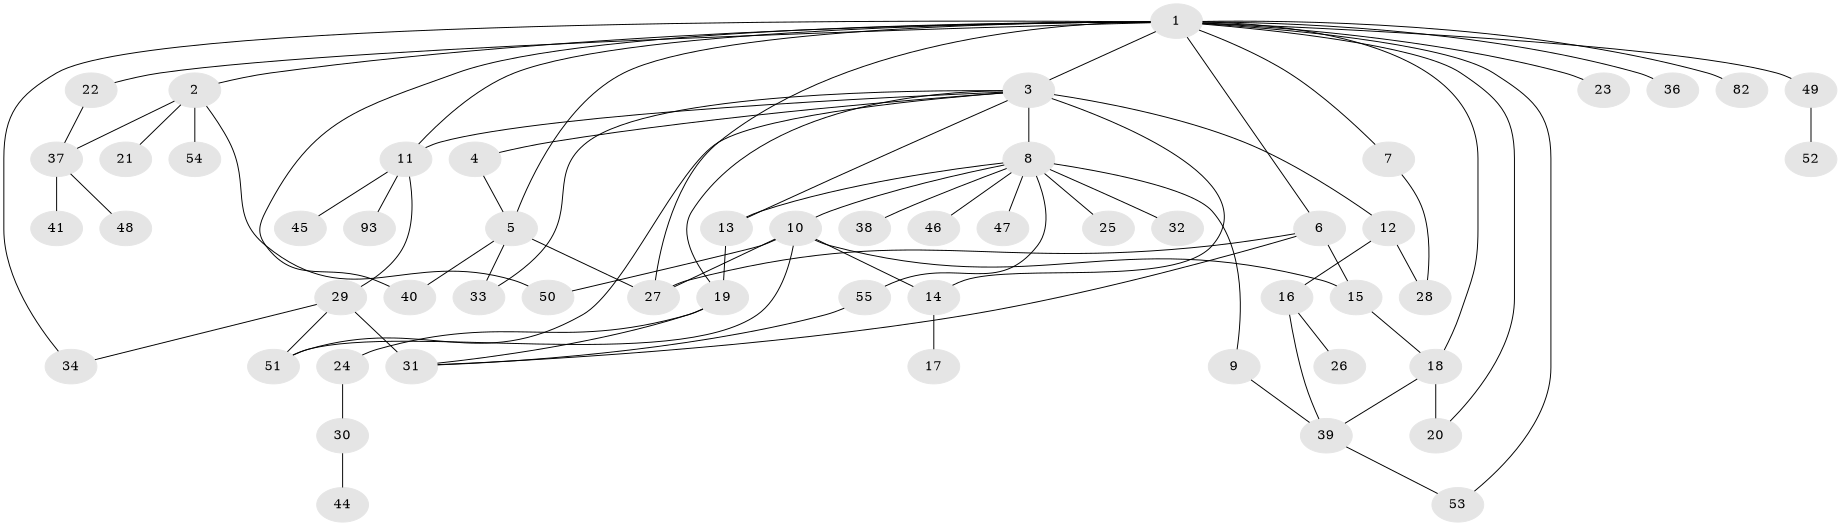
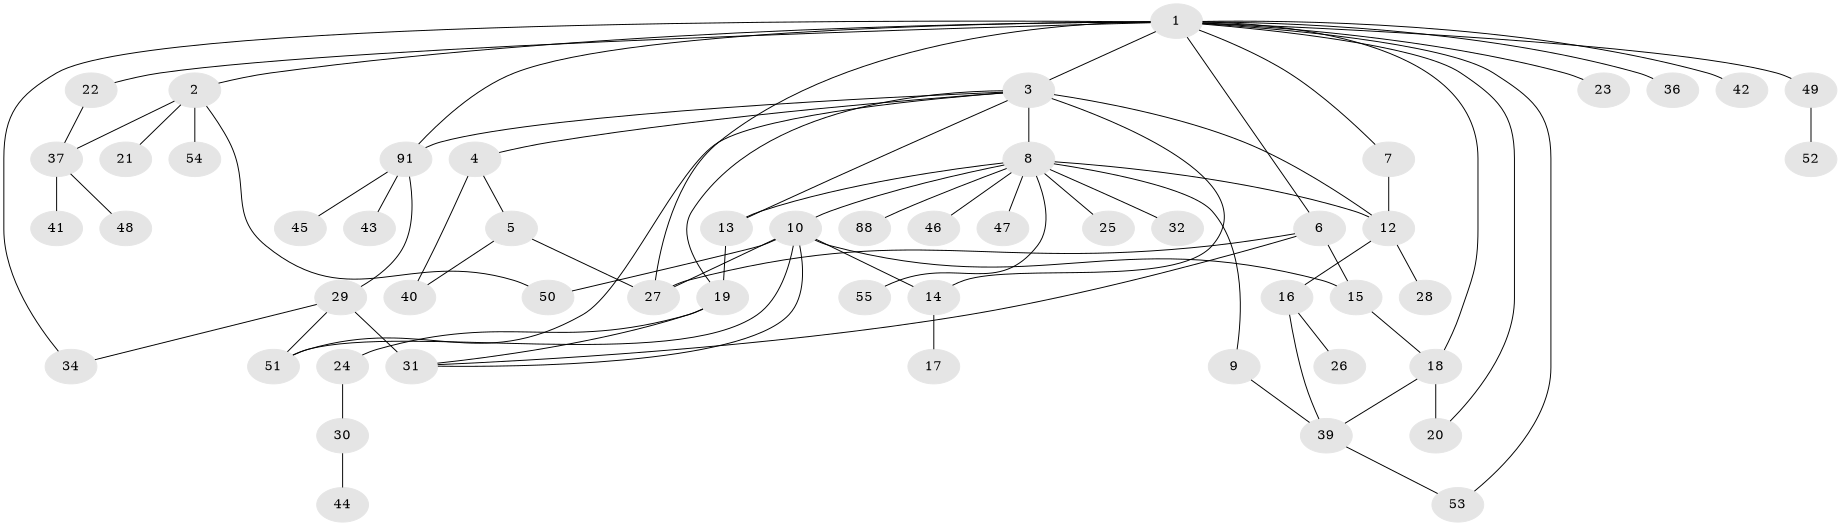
edge "1" -- "5": removed
edge "1" -- "40": now "4" -- "40"
node "82": label "82" -> "42"
node "11": label "11" -> "91"
edge "8" -- "12": added
edge "7" -- "28": now "7" -- "12"
node "93": label "93" -> "43"
node "38": label "38" -> "88"
node "33": removed
edge "55" -- "31": now "10" -- "31"
